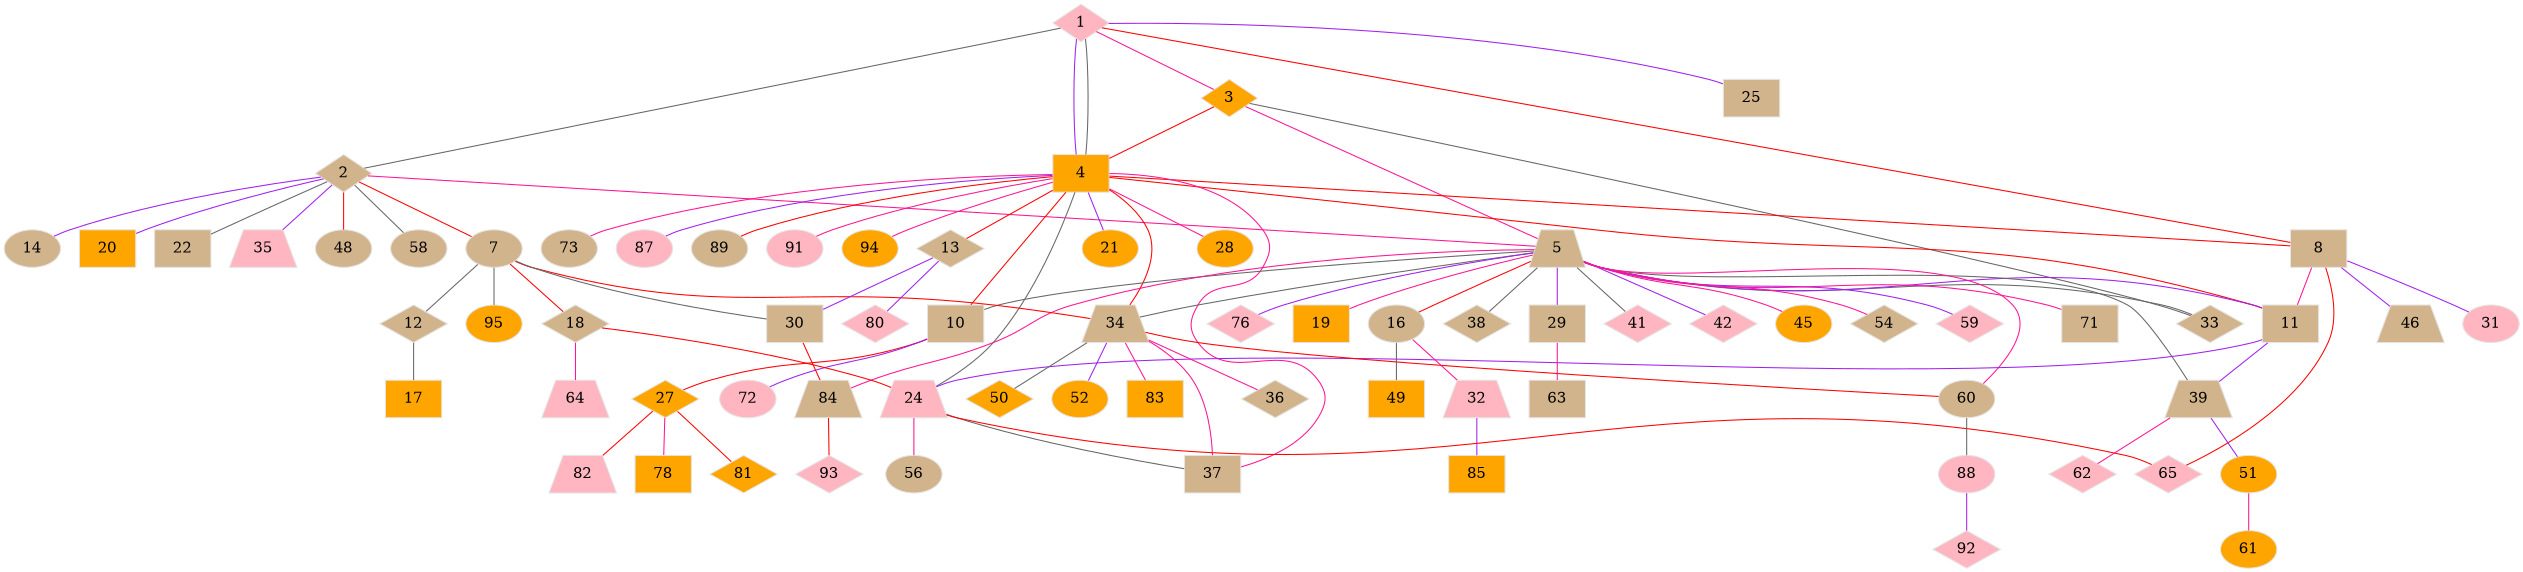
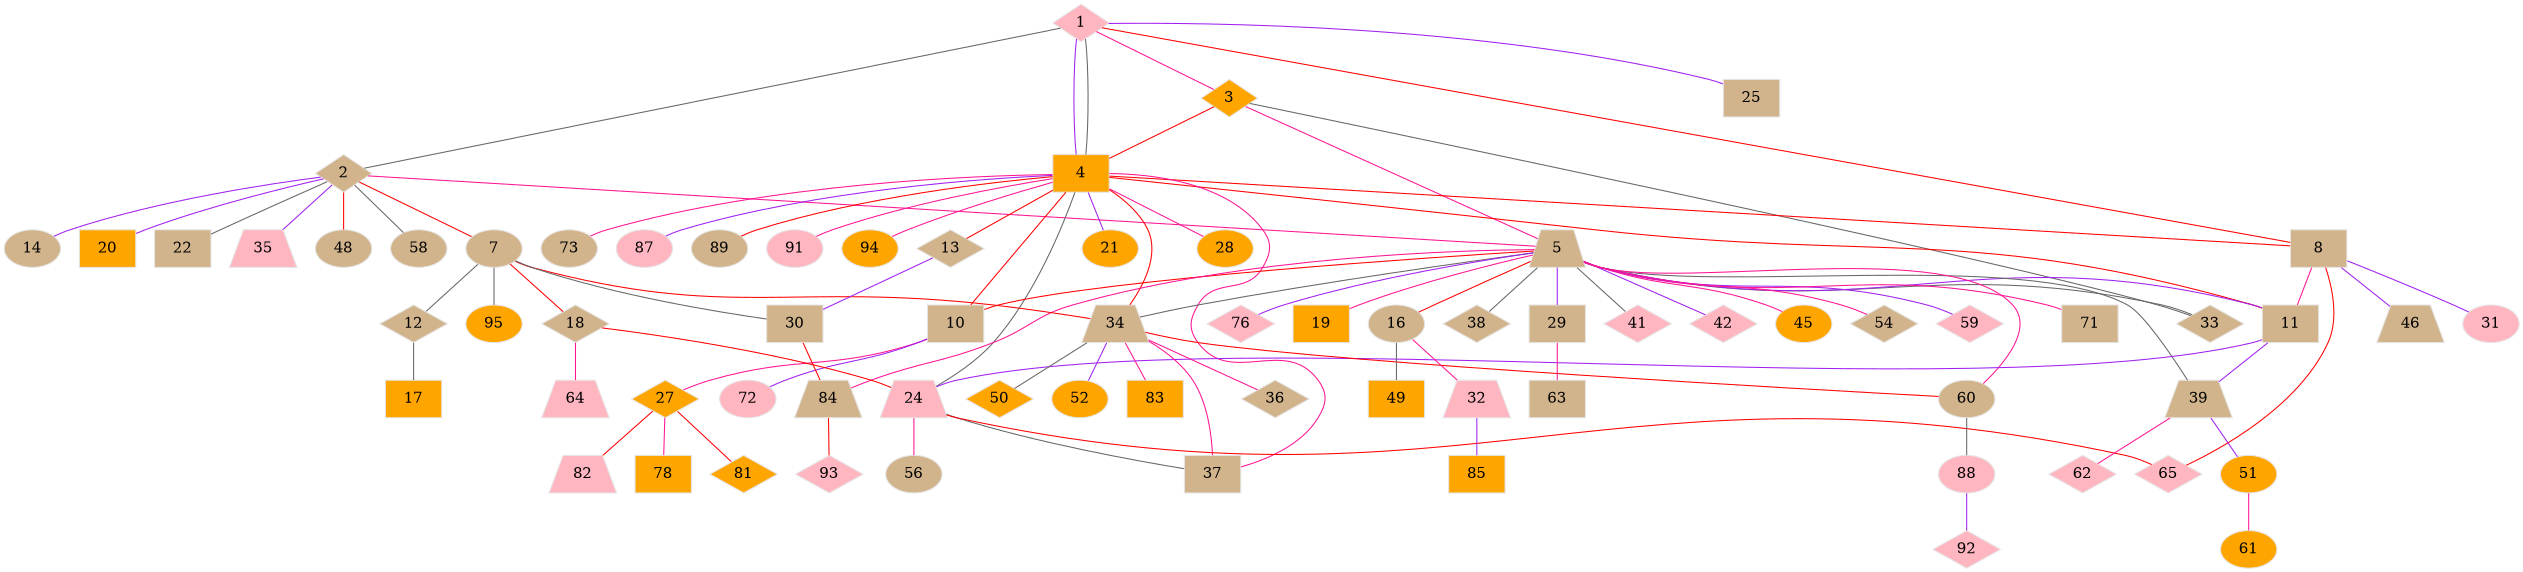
edge "5" -- "10": color gray40 -> red
node "80": removed
edge "10" -- "27": color red -> deeppink
